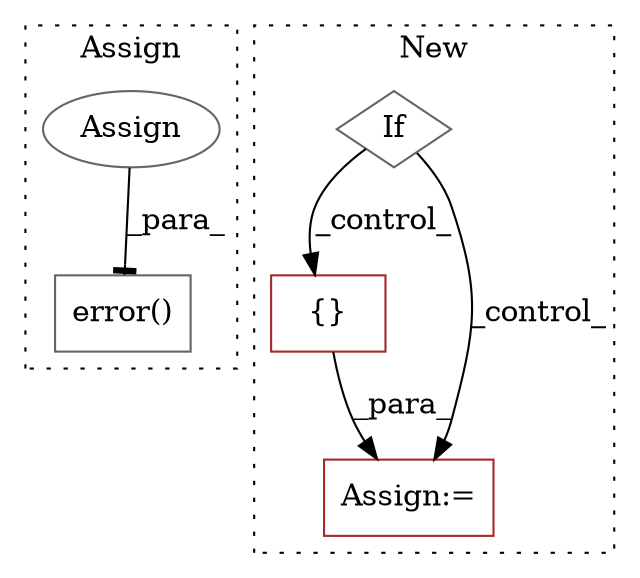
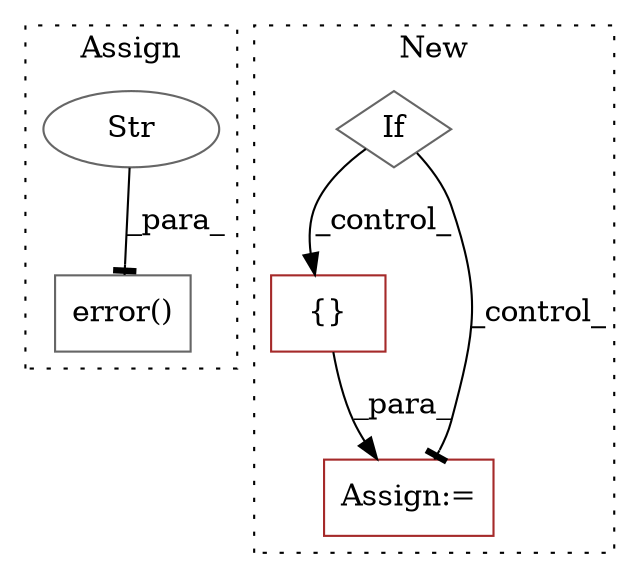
node "Assign": label "Assign" -> "Str"
edge "If" -> "Assign:=": arrowhead normal -> tee
